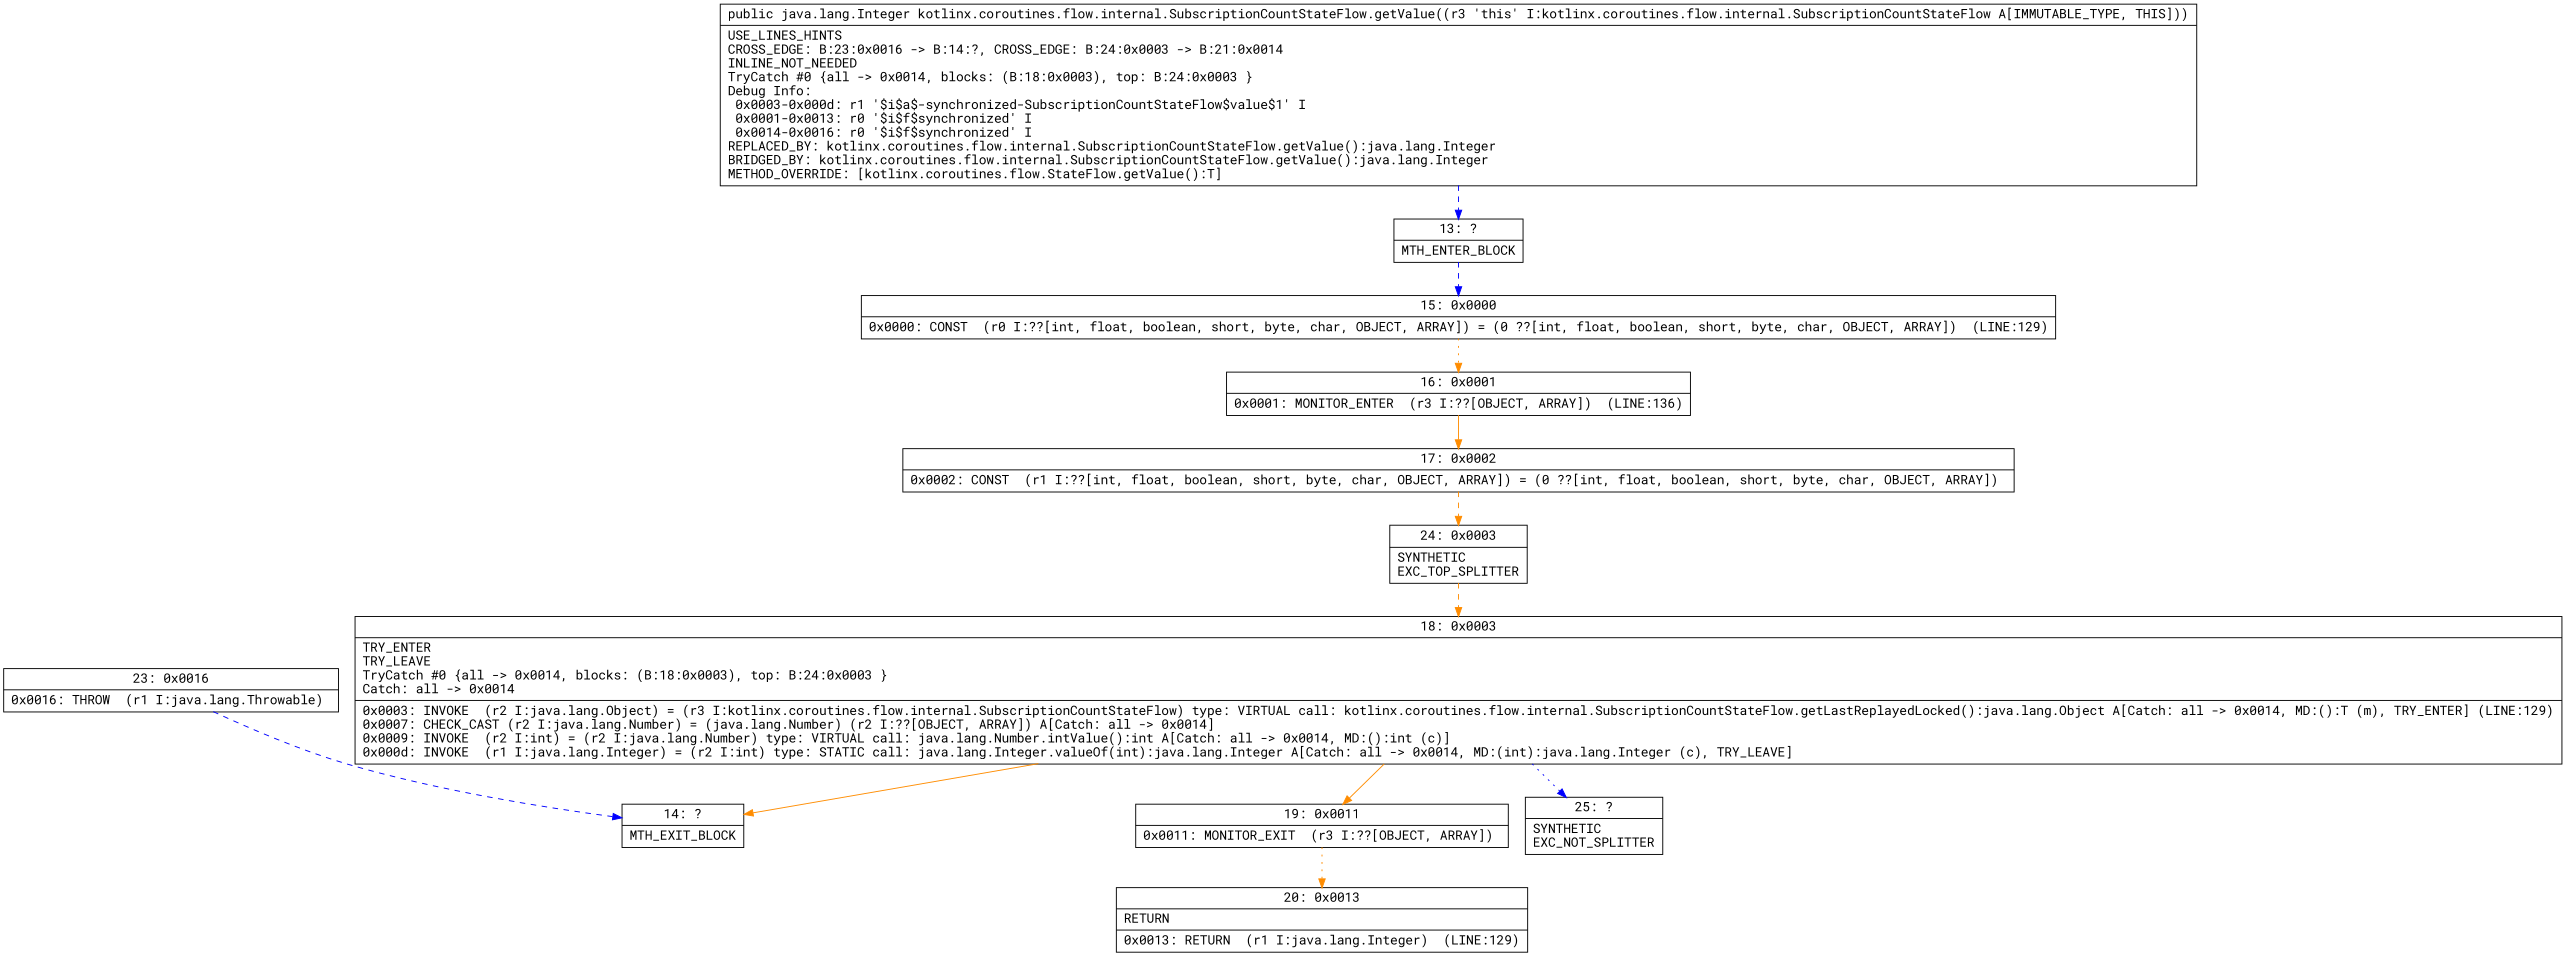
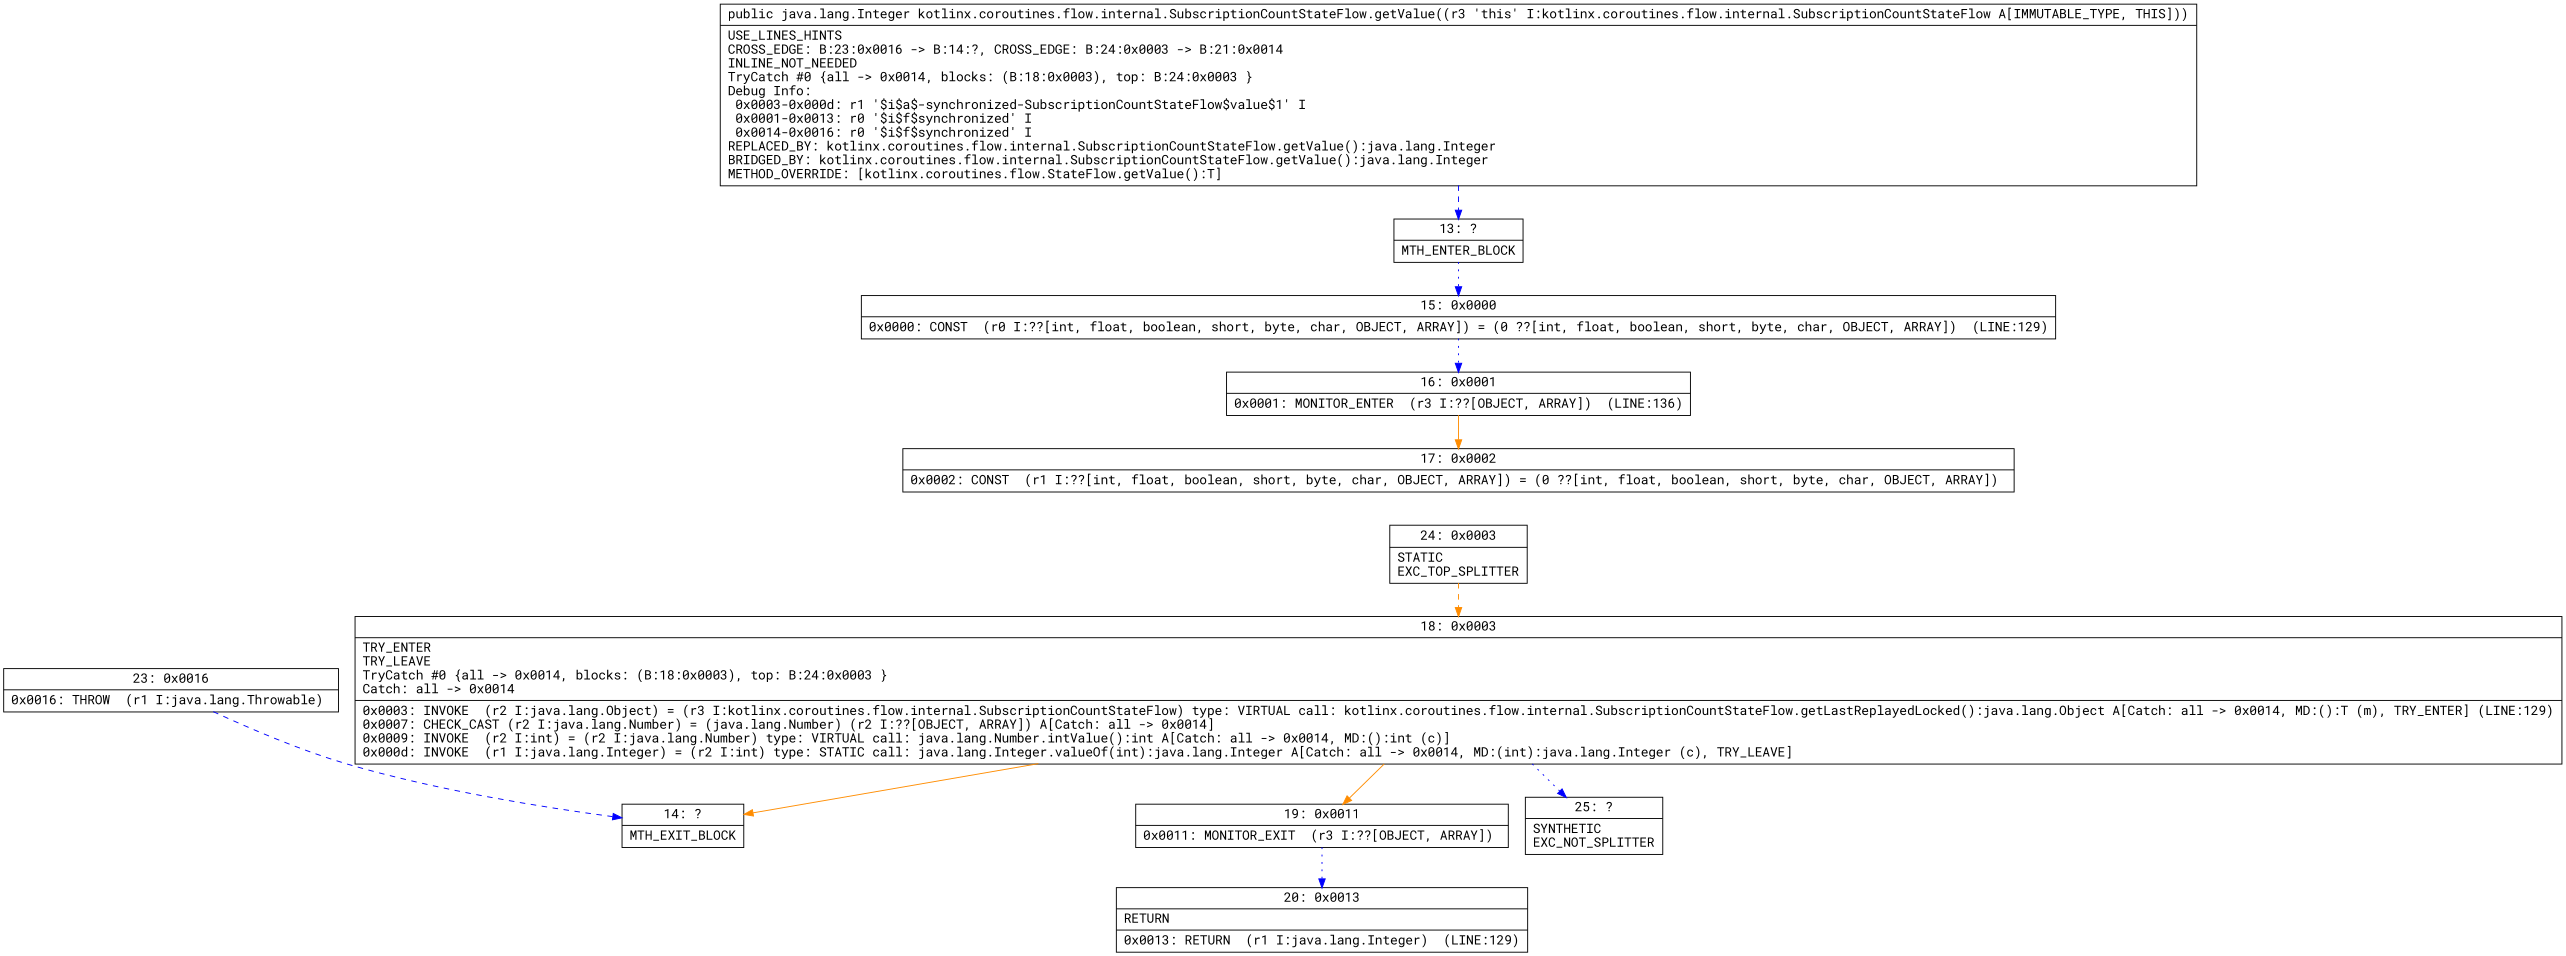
edge "13: ?" -> "15: 0x0000": style dashed -> dotted
edge "15: 0x0000" -> "16: 0x0001": color darkorange -> blue
edge "17: 0x0002" -> "24: 0x0003": removed
node "24: 0x0003": text "SYNTHETIC" -> "STATIC"
edge "19: 0x0011" -> "20: 0x0013": color darkorange -> blue
